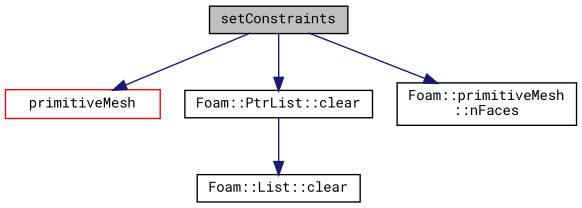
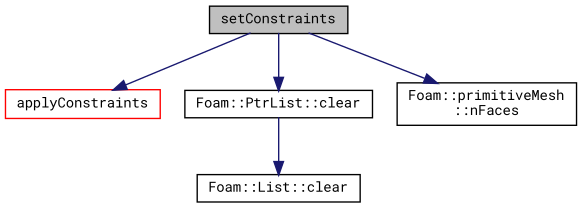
node "primitiveMesh": label "primitiveMesh" -> "applyConstraints"
